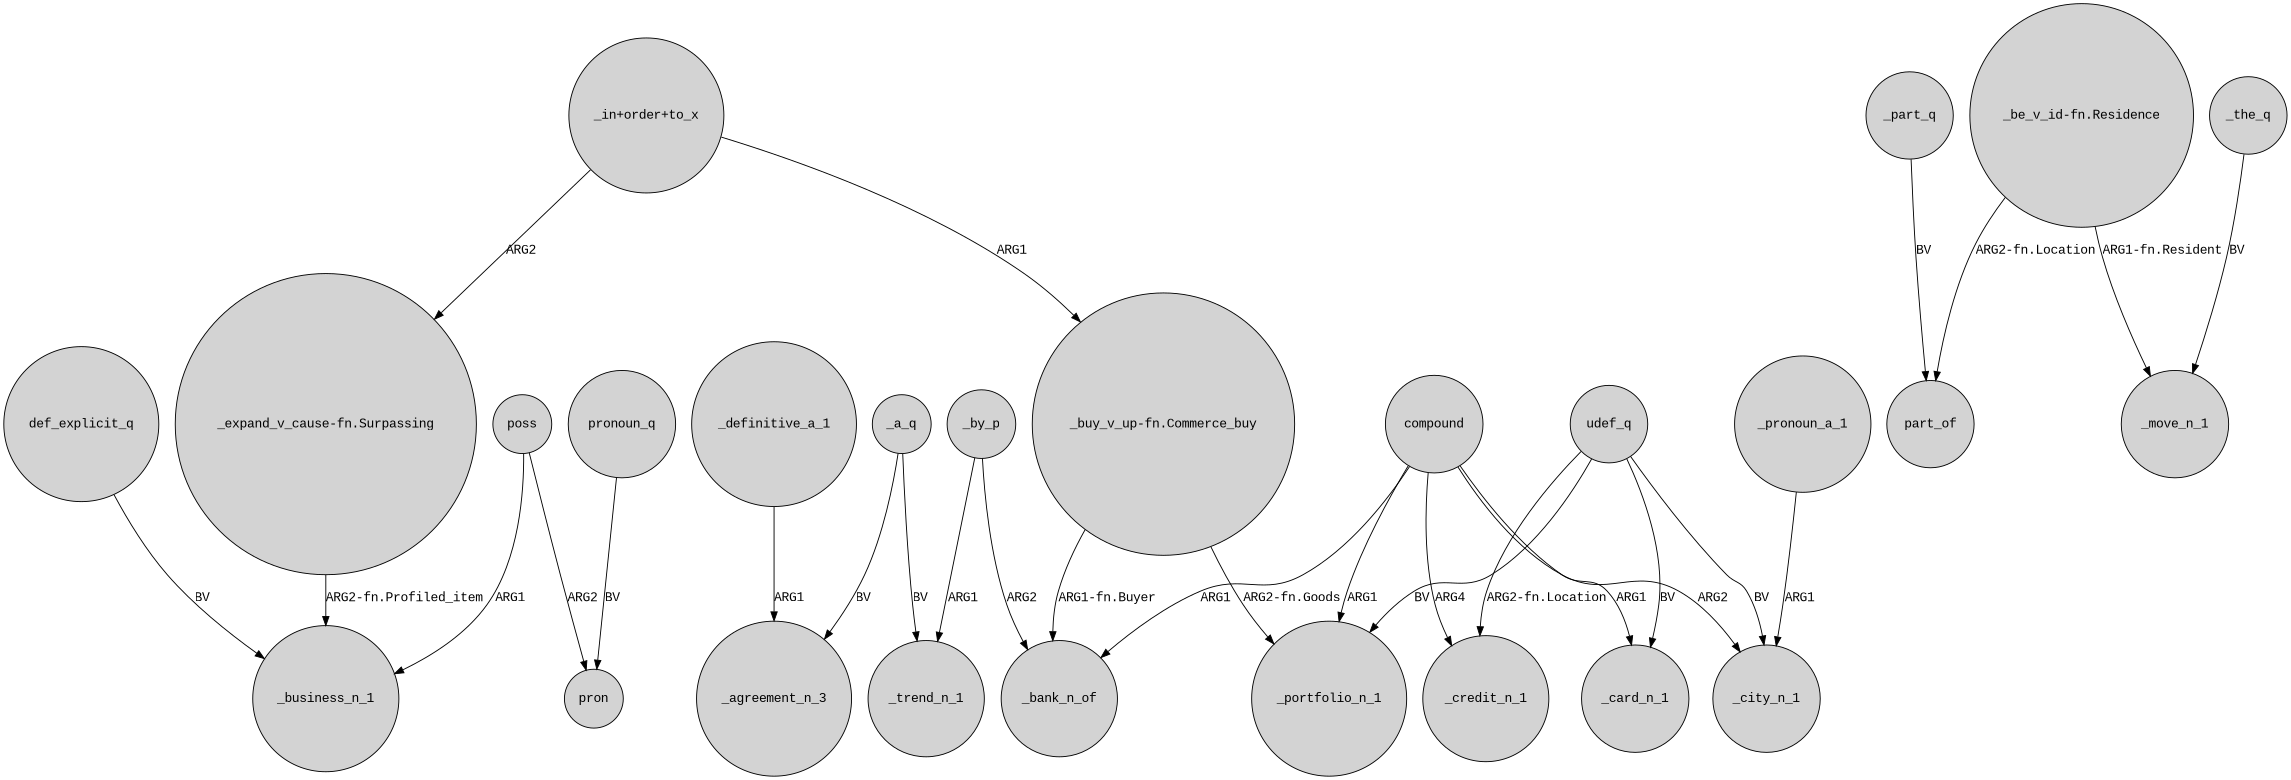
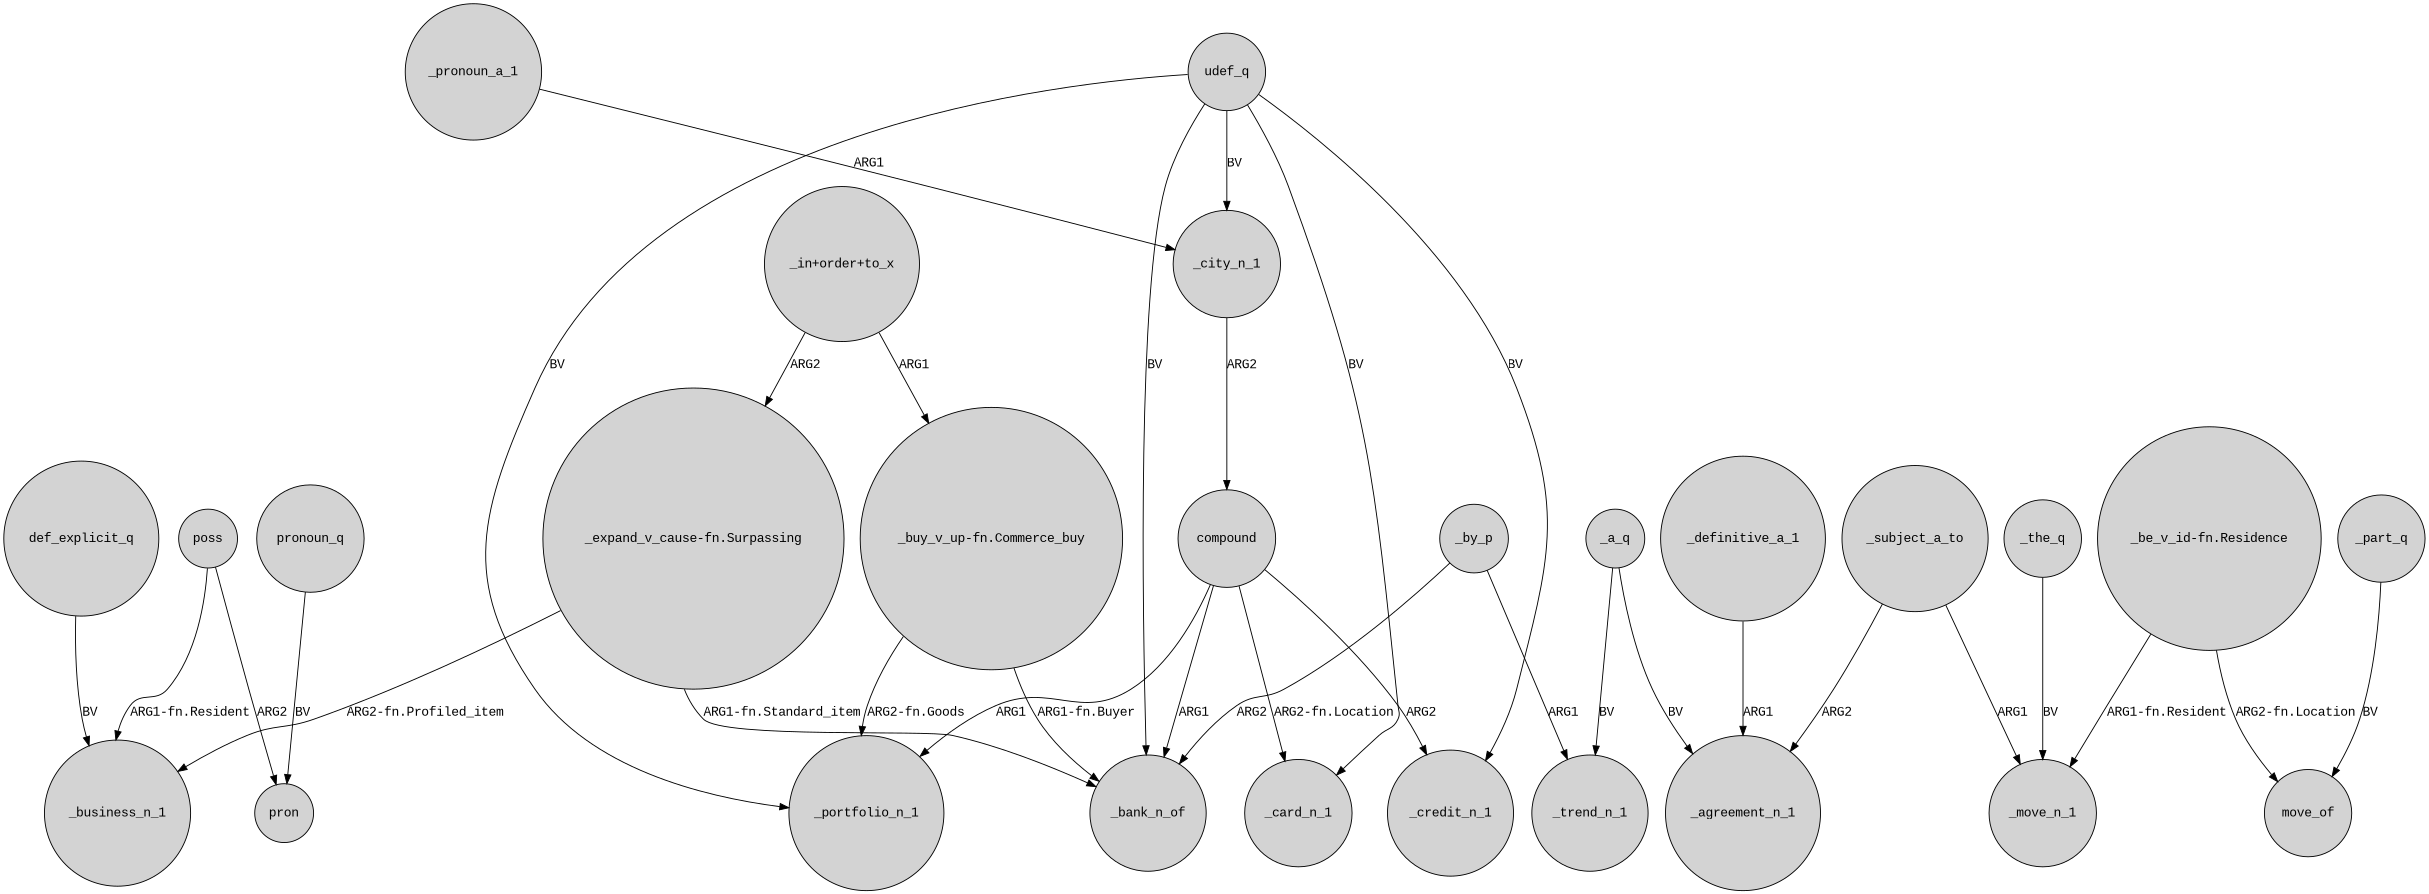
edge "udef_q" -> "_bank_n_of": added, label "BV"
node "part_of": label "part_of" -> "move_of"
node "_subject_a_to": added
edge "compound" -> "_city_n_1": reversed
edge "poss" -> "_business_n_1": label "ARG1" -> "ARG1-fn.Resident"
edge "compound" -> "_credit_n_1": label "ARG4" -> "ARG2"
edge "udef_q" -> "_credit_n_1": label "ARG2-fn.Location" -> "BV"
edge "compound" -> "_card_n_1": label "ARG1" -> "ARG2-fn.Location"
node "_agreement_n_3": label "_agreement_n_3" -> "_agreement_n_1"
edge "_expand_v_cause-fn.Surpassing" -> "_bank_n_of": added, label "ARG1-fn.Standard_item"
